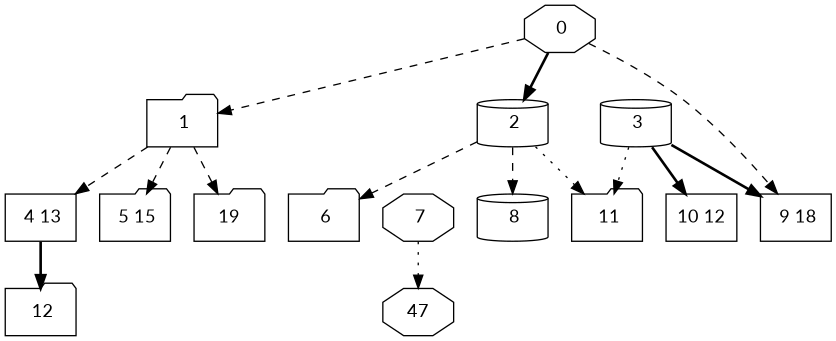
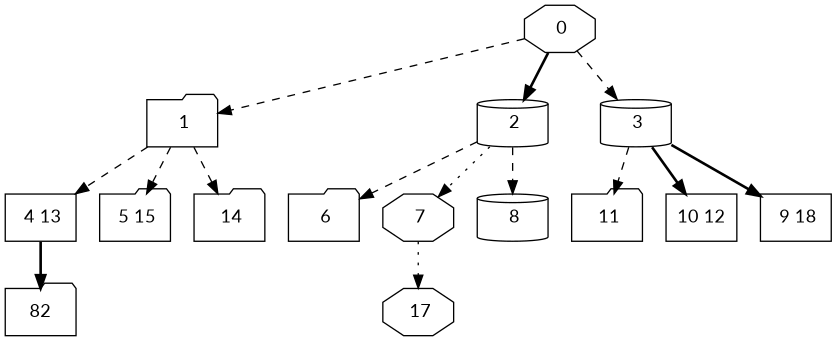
edge "0" -> "9 18": now "0" -> "3"
edge "3" -> "11": style dotted -> dashed
edge "2" -> "11": now "2" -> "7"
node "19": label "19" -> "14"
node "12": label "12" -> "82"
node "47": label "47" -> "17"
